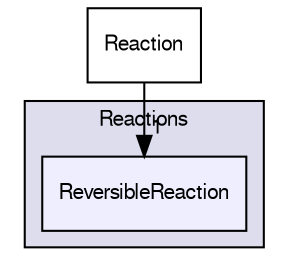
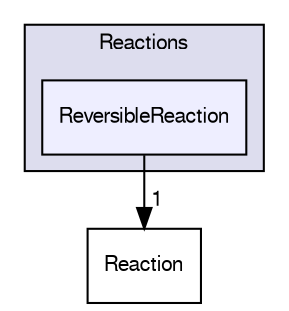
edge "Reaction" -> "ReversibleReaction": reversed
